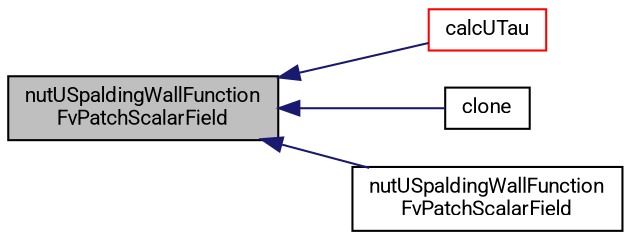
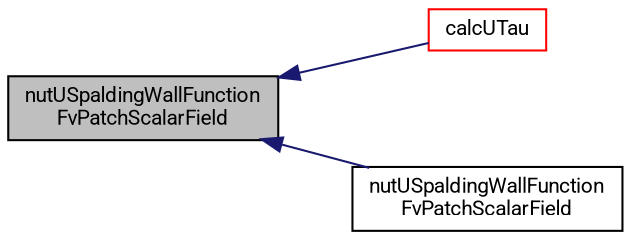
node "clone": removed
